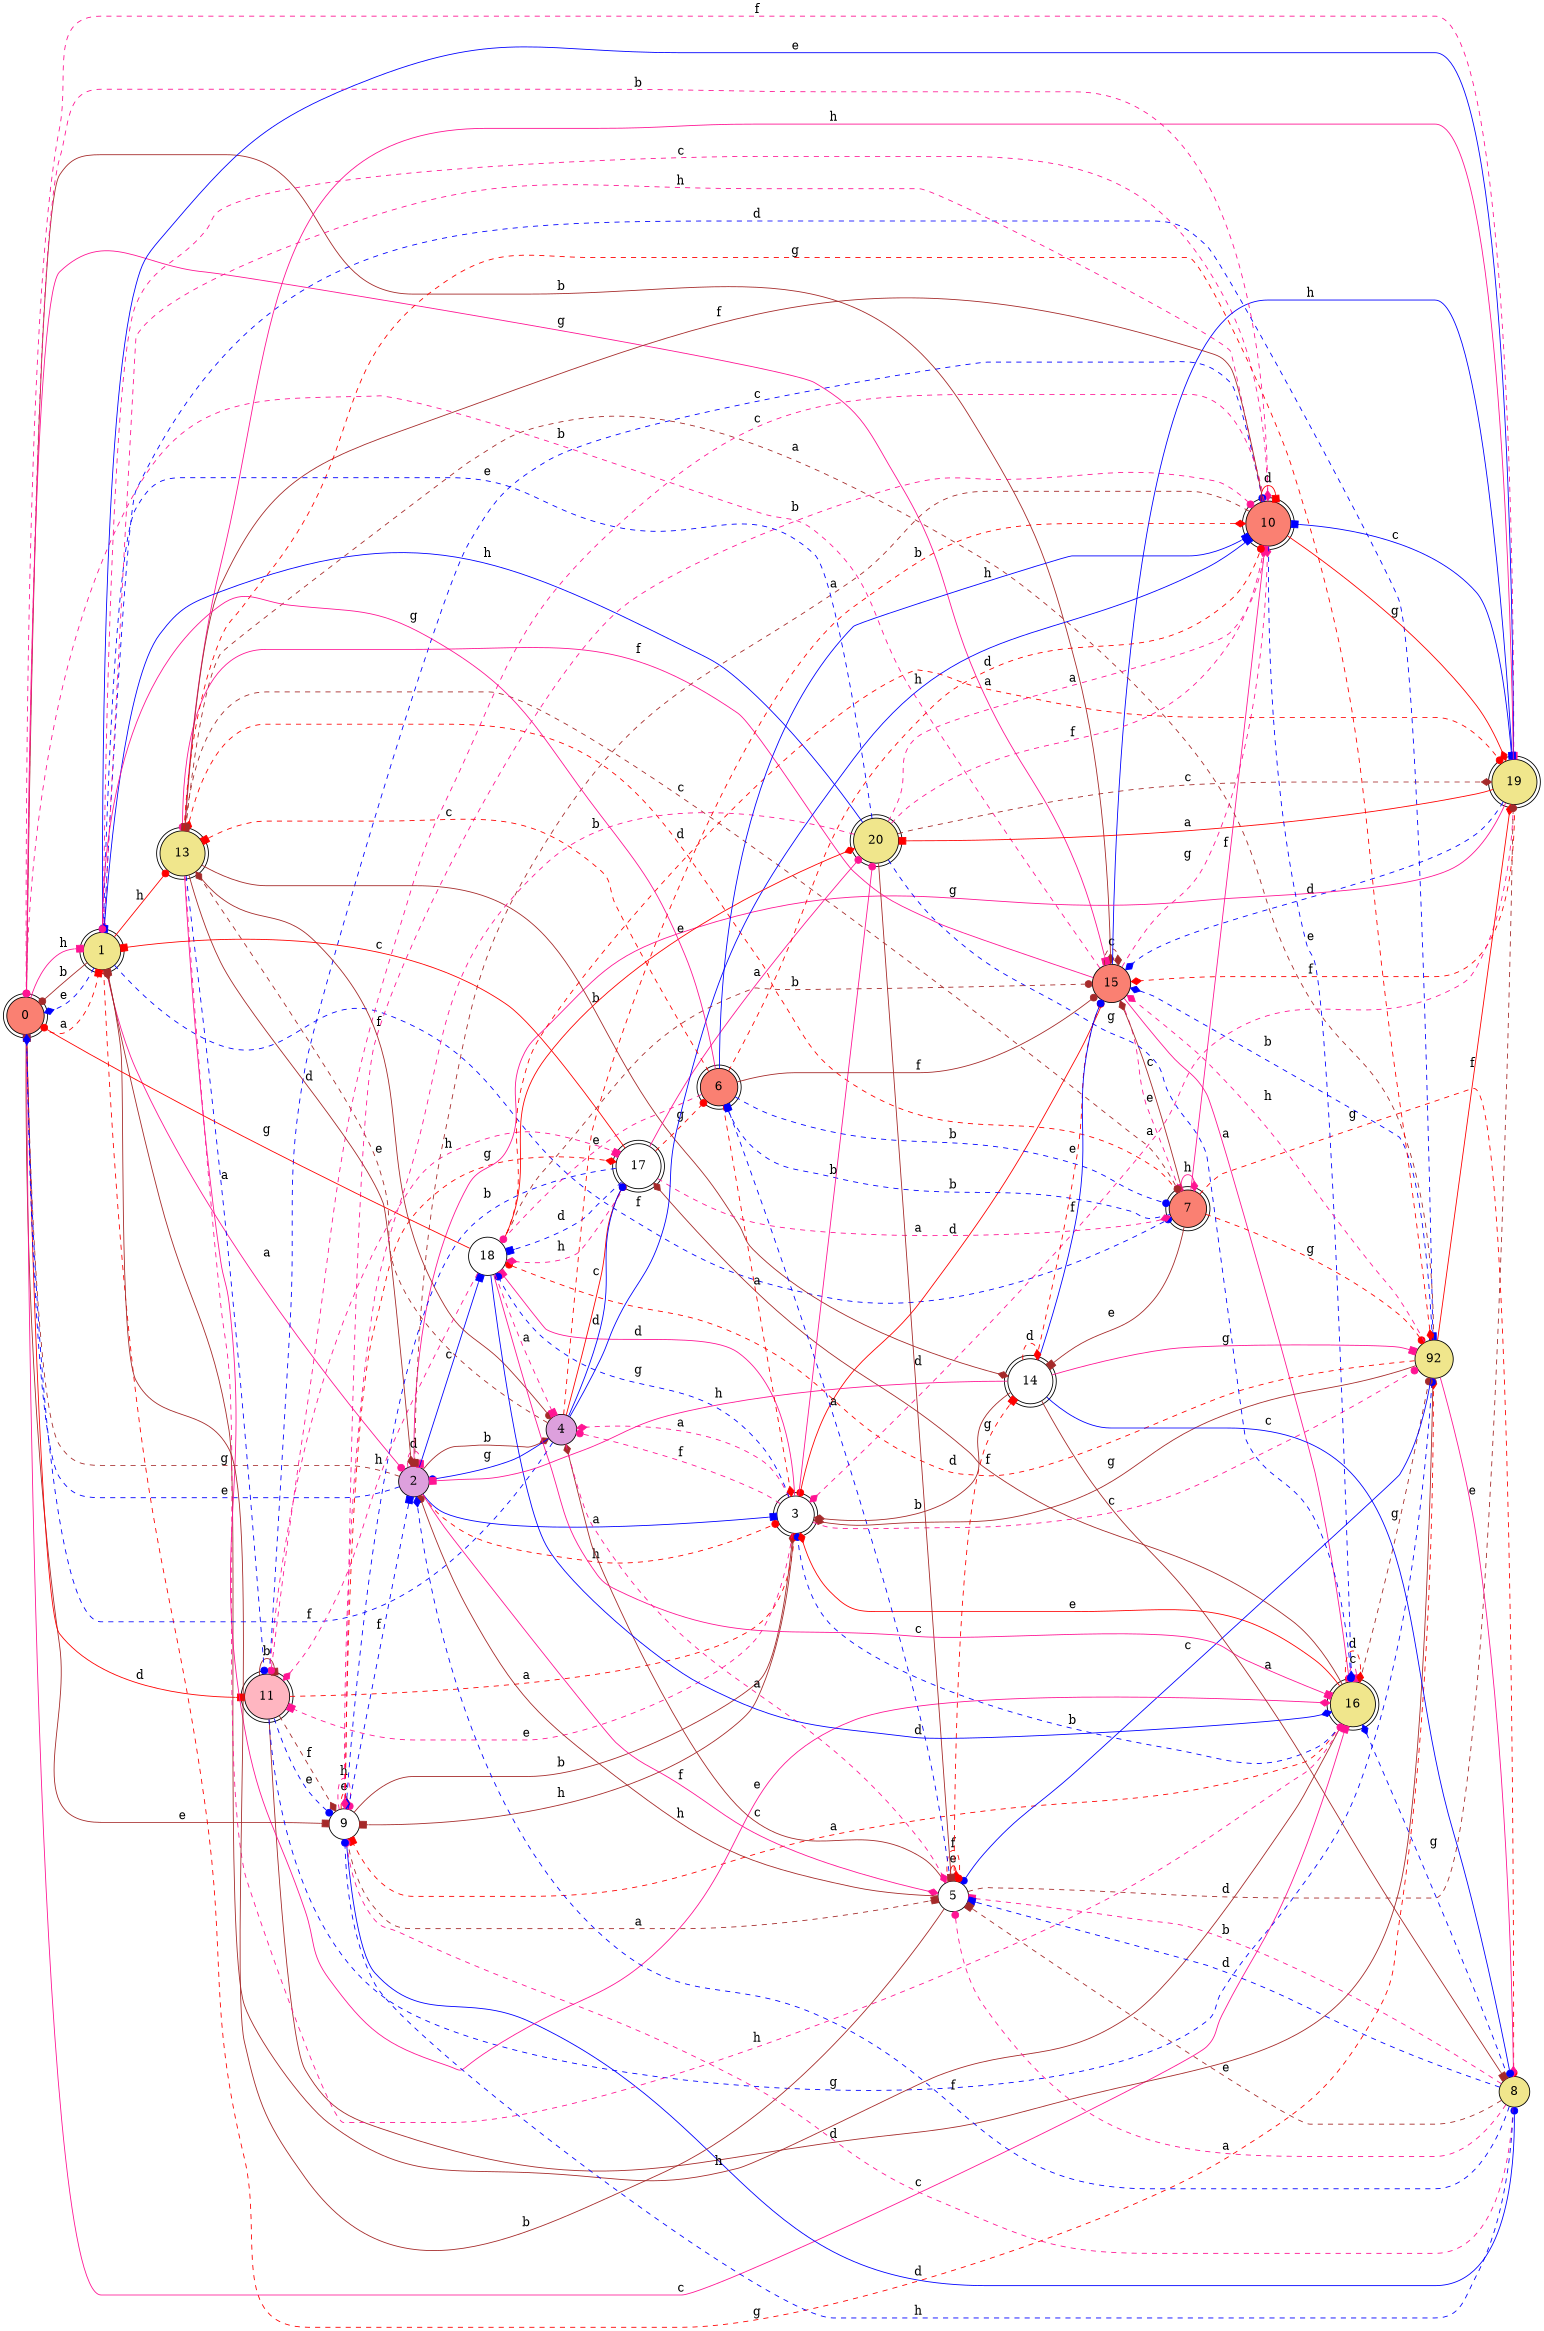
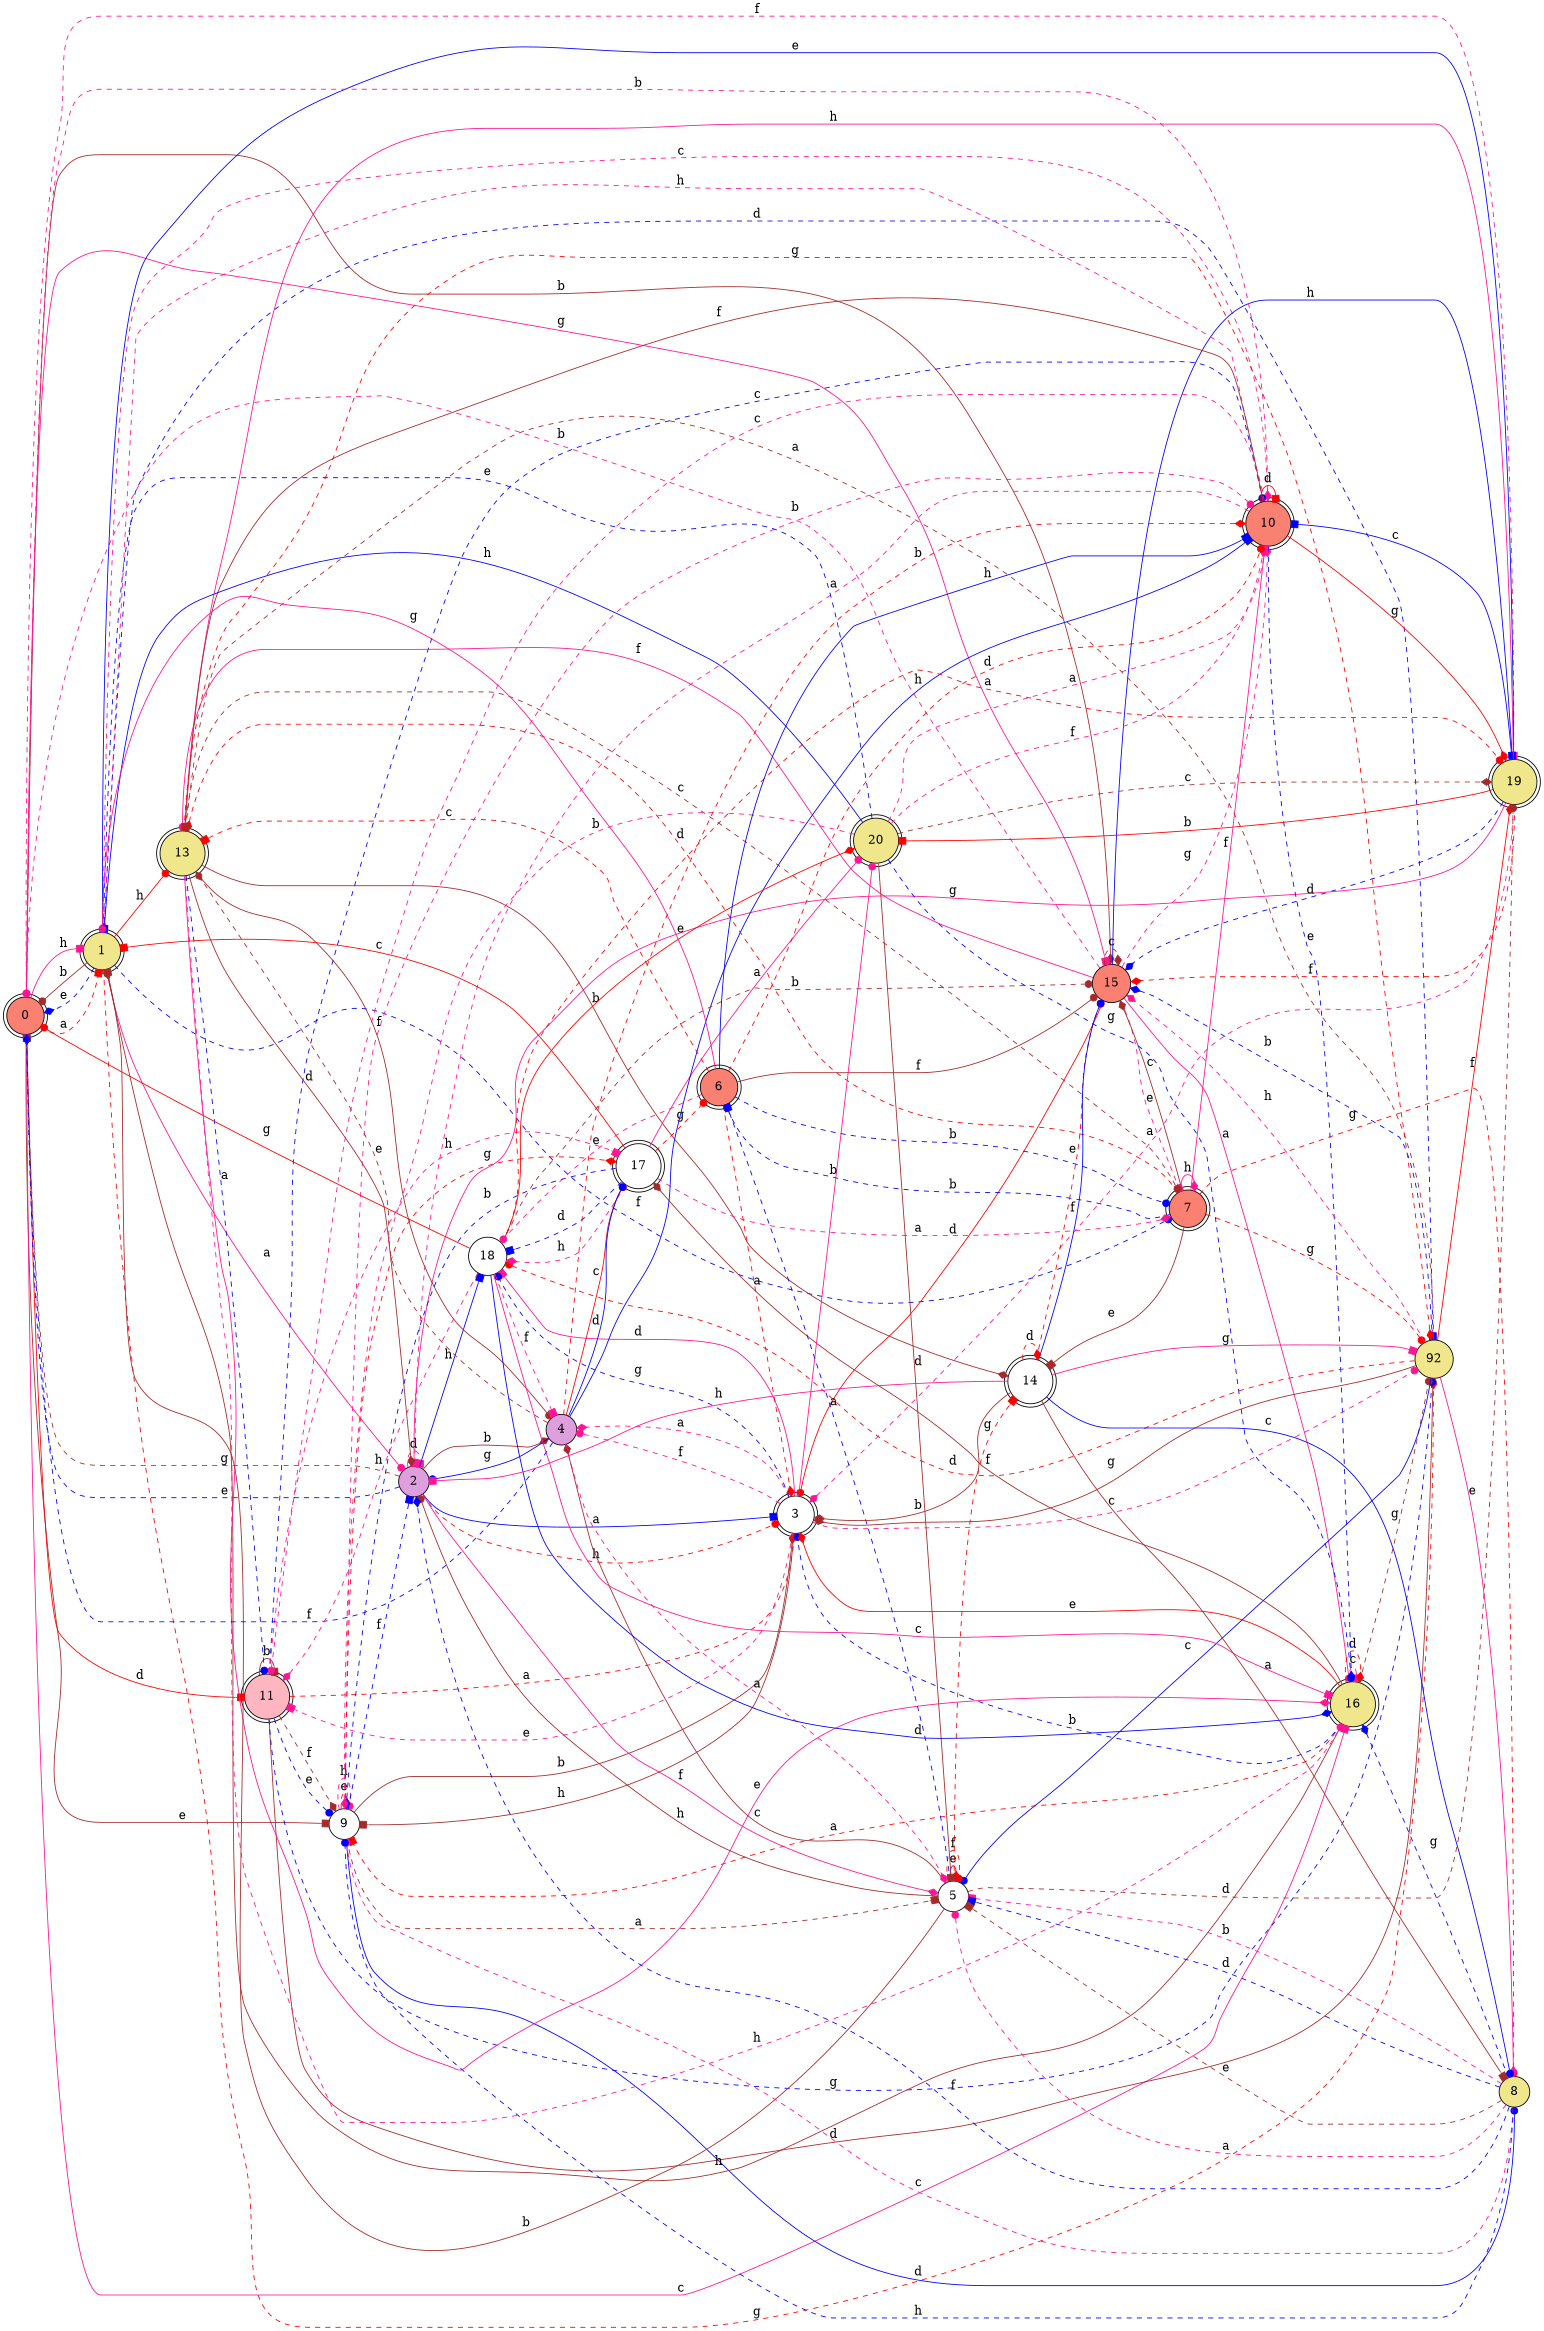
edge "10" -> "2": color brown -> deeppink
edge "19" -> "20": label "a" -> "b"
edge "18" -> "4": label "a" -> "f"
edge "2" -> "18": label "c" -> "h"
